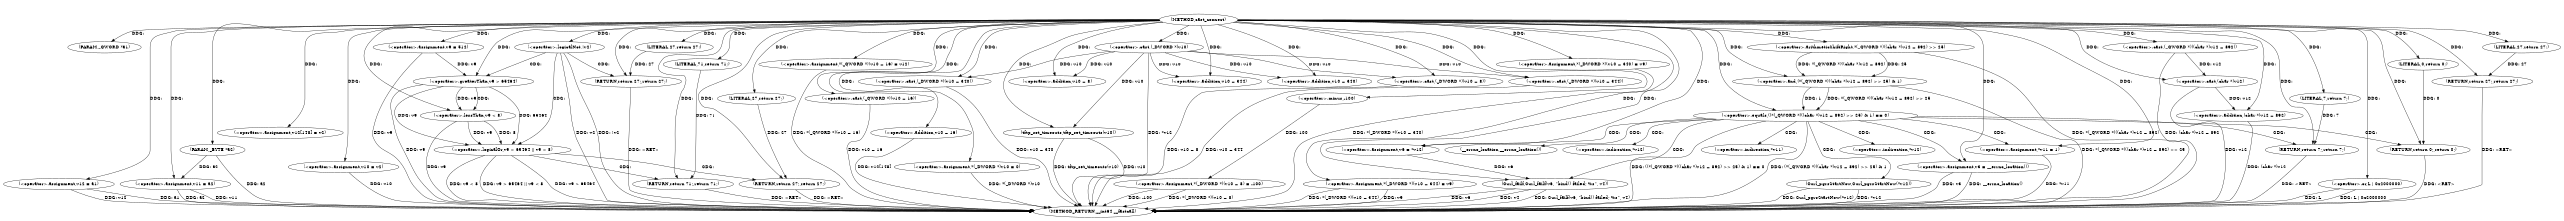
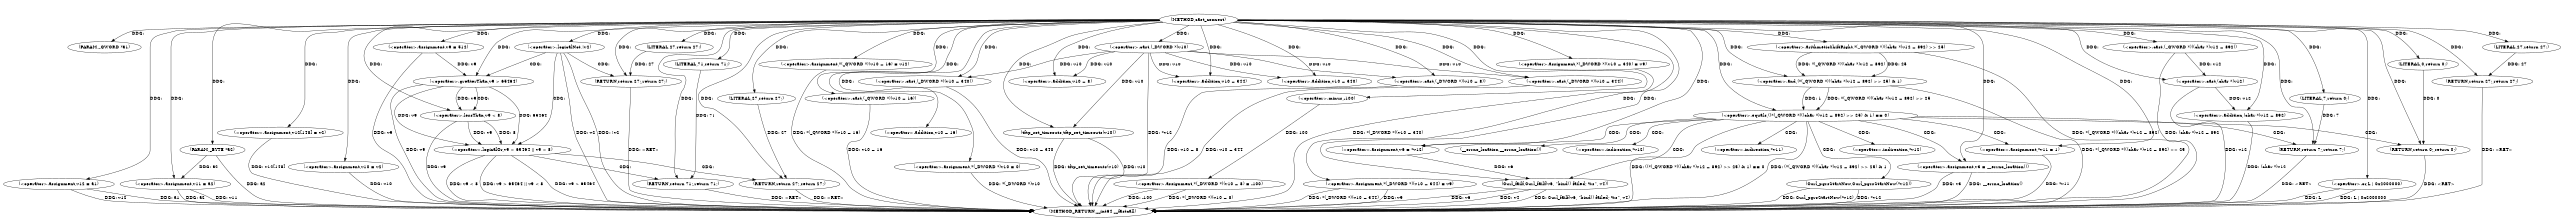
node "(LITERAL,7,return 7;)": label "(LITERAL,7,return 7;)" -> "(LITERAL,7,return 0;)"
edge "(<operator>.addition,v10 + 16)" -> "(METHOD_RETURN,__int64 __fastcall)": now "(<operator>.assignment,v12[148] = v2)" -> "(METHOD_RETURN,__int64 __fastcall)"
